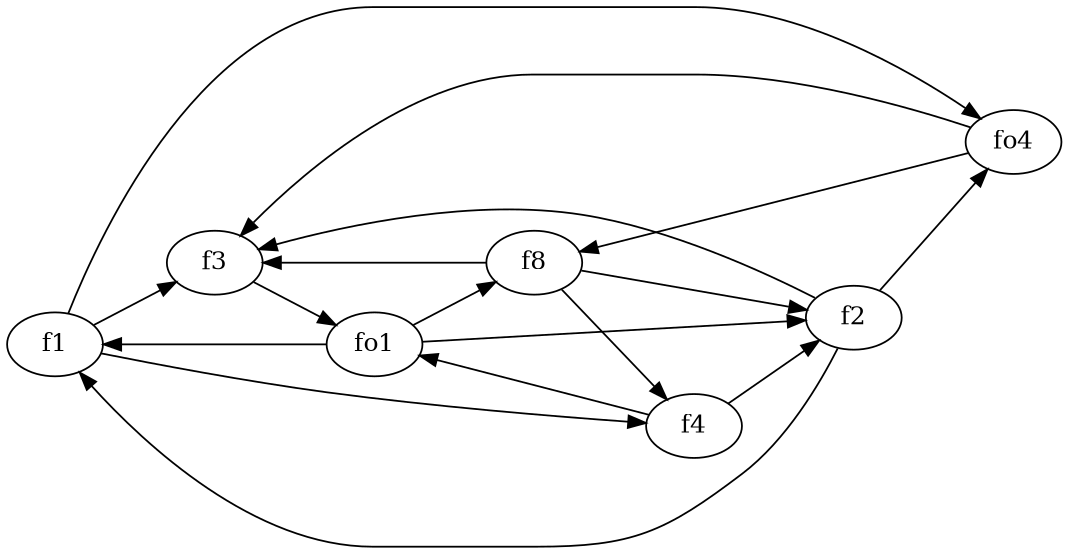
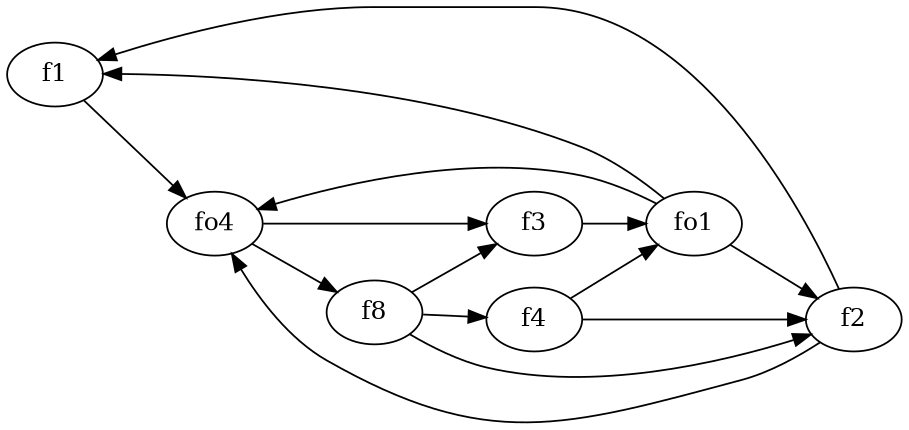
edge "f2" -> "f3": removed
edge "f1" -> "f3": removed
edge "fo1" -> "f8": now "fo1" -> "fo4"
edge "f1" -> "f4": removed
